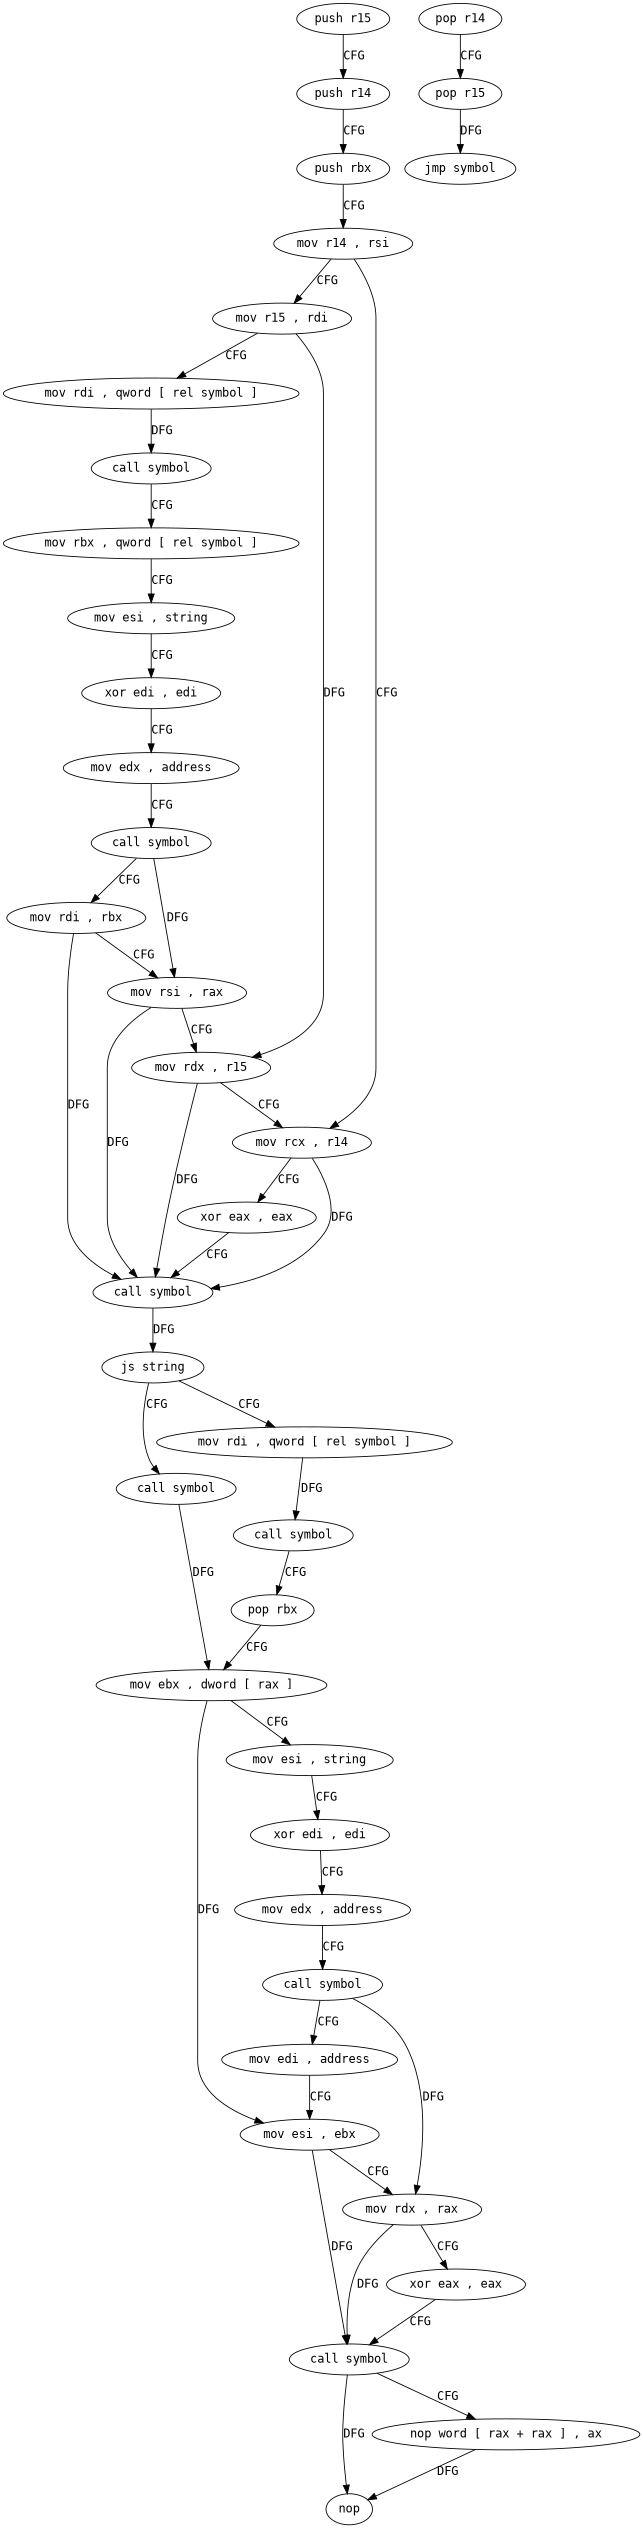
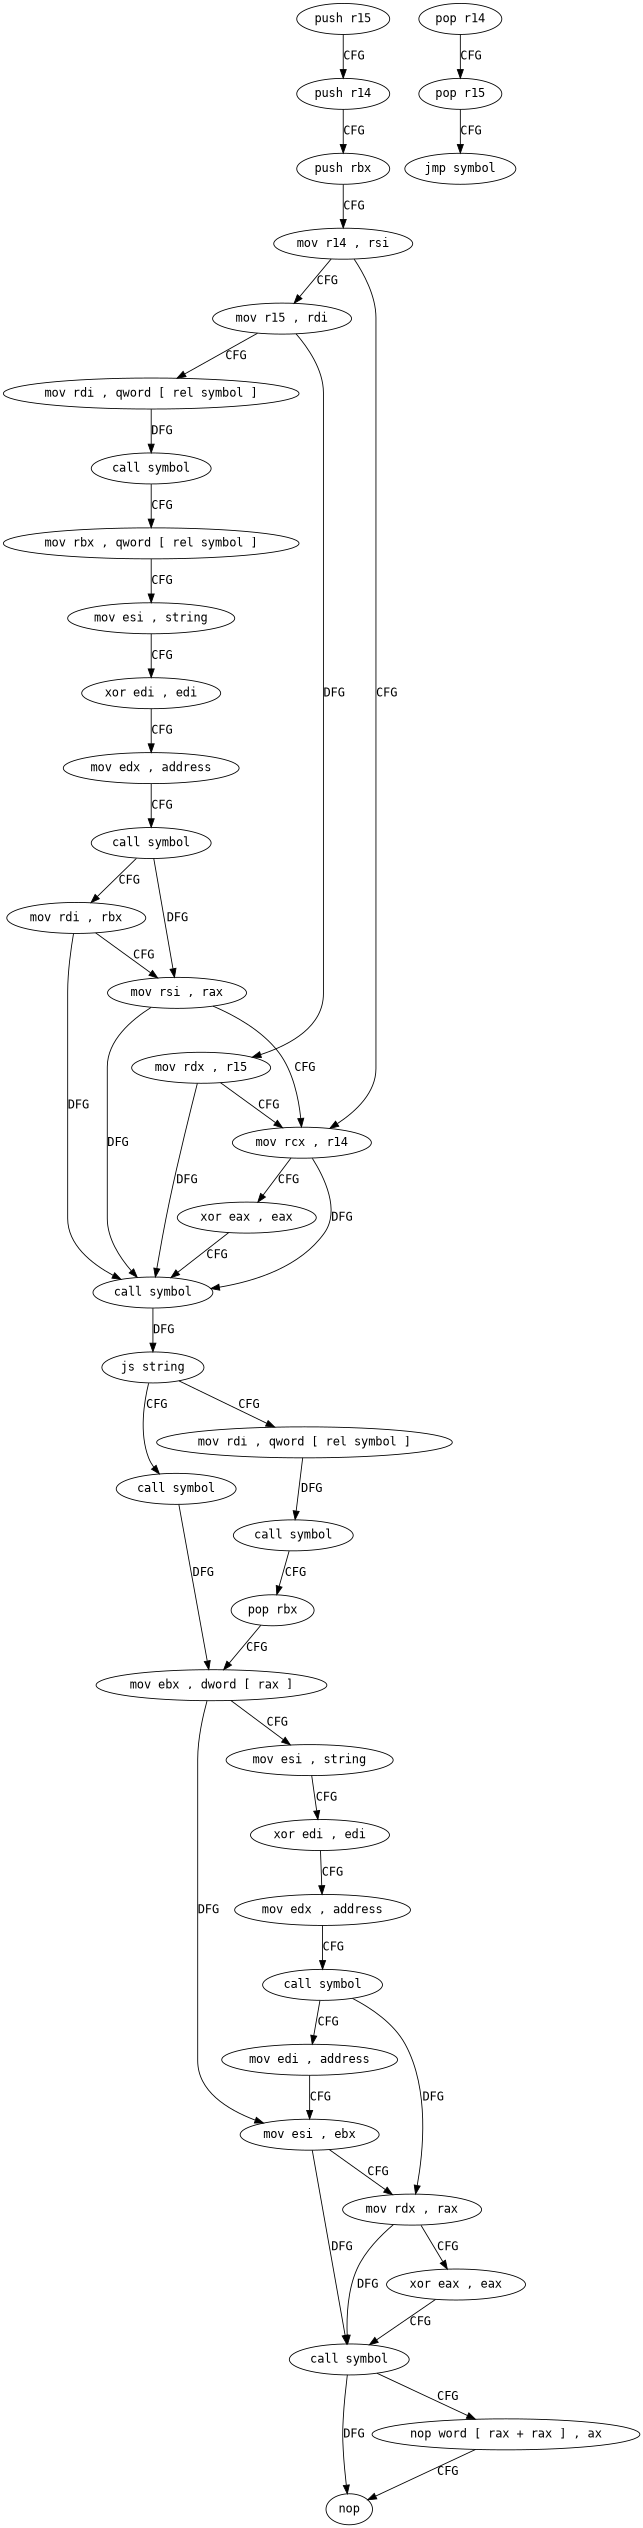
edge "pop r15" -> "jmp symbol": label "DFG" -> "CFG"
edge "mov rsi , rax" -> "mov rdx , r15": now "mov rsi , rax" -> "mov rcx , r14"
edge "nop word [ rax + rax ] , ax" -> "nop": label "DFG" -> "CFG"
